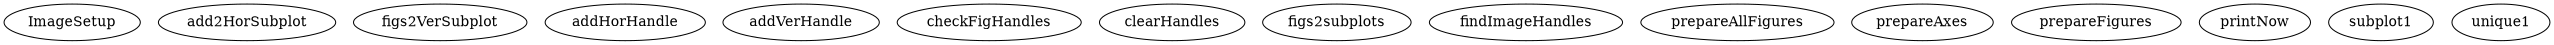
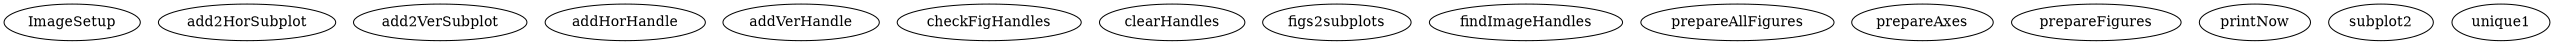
node "figs2VerSubplot": label "figs2VerSubplot" -> "add2VerSubplot"
node "subplot1": label "subplot1" -> "subplot2"
